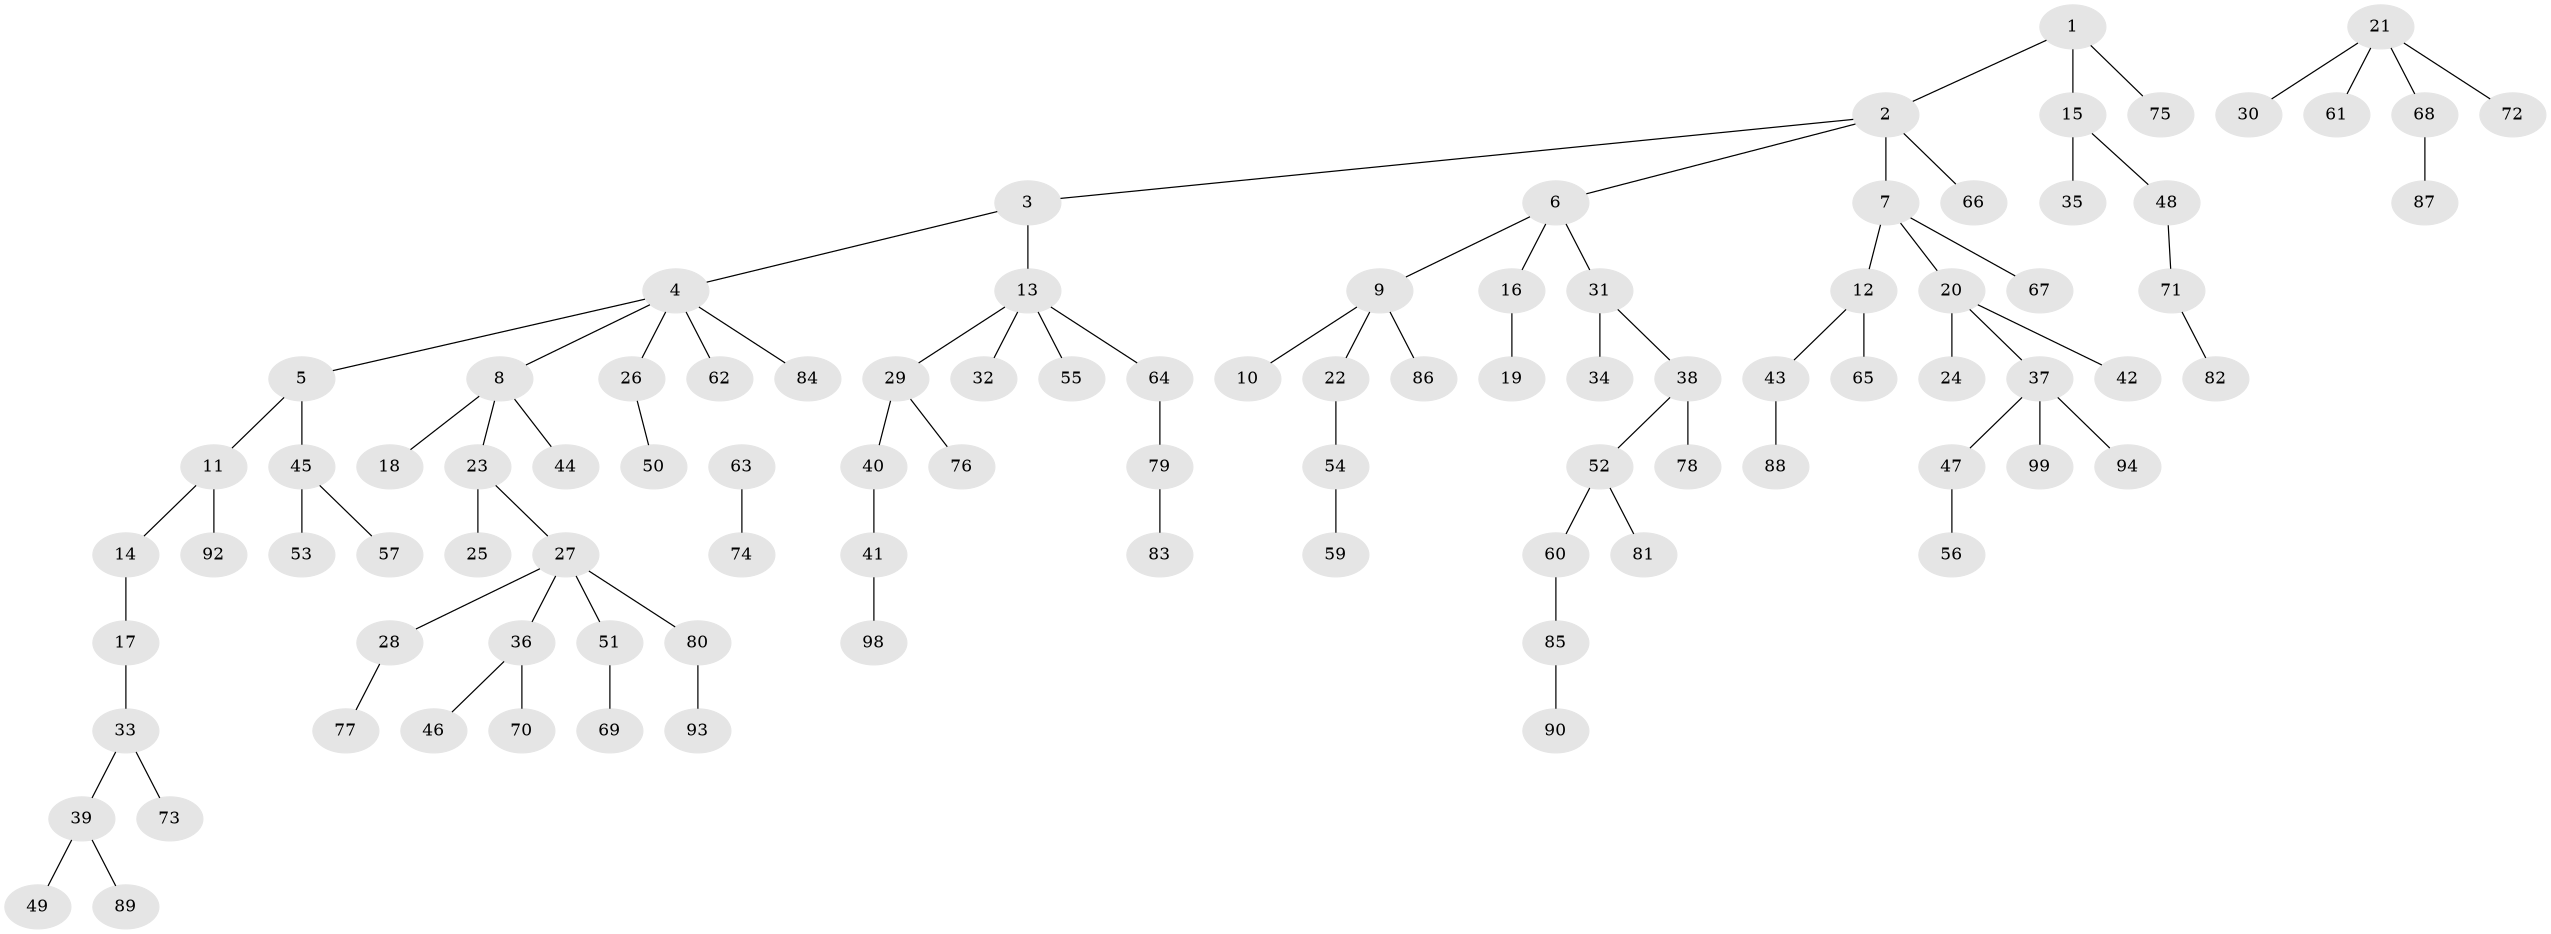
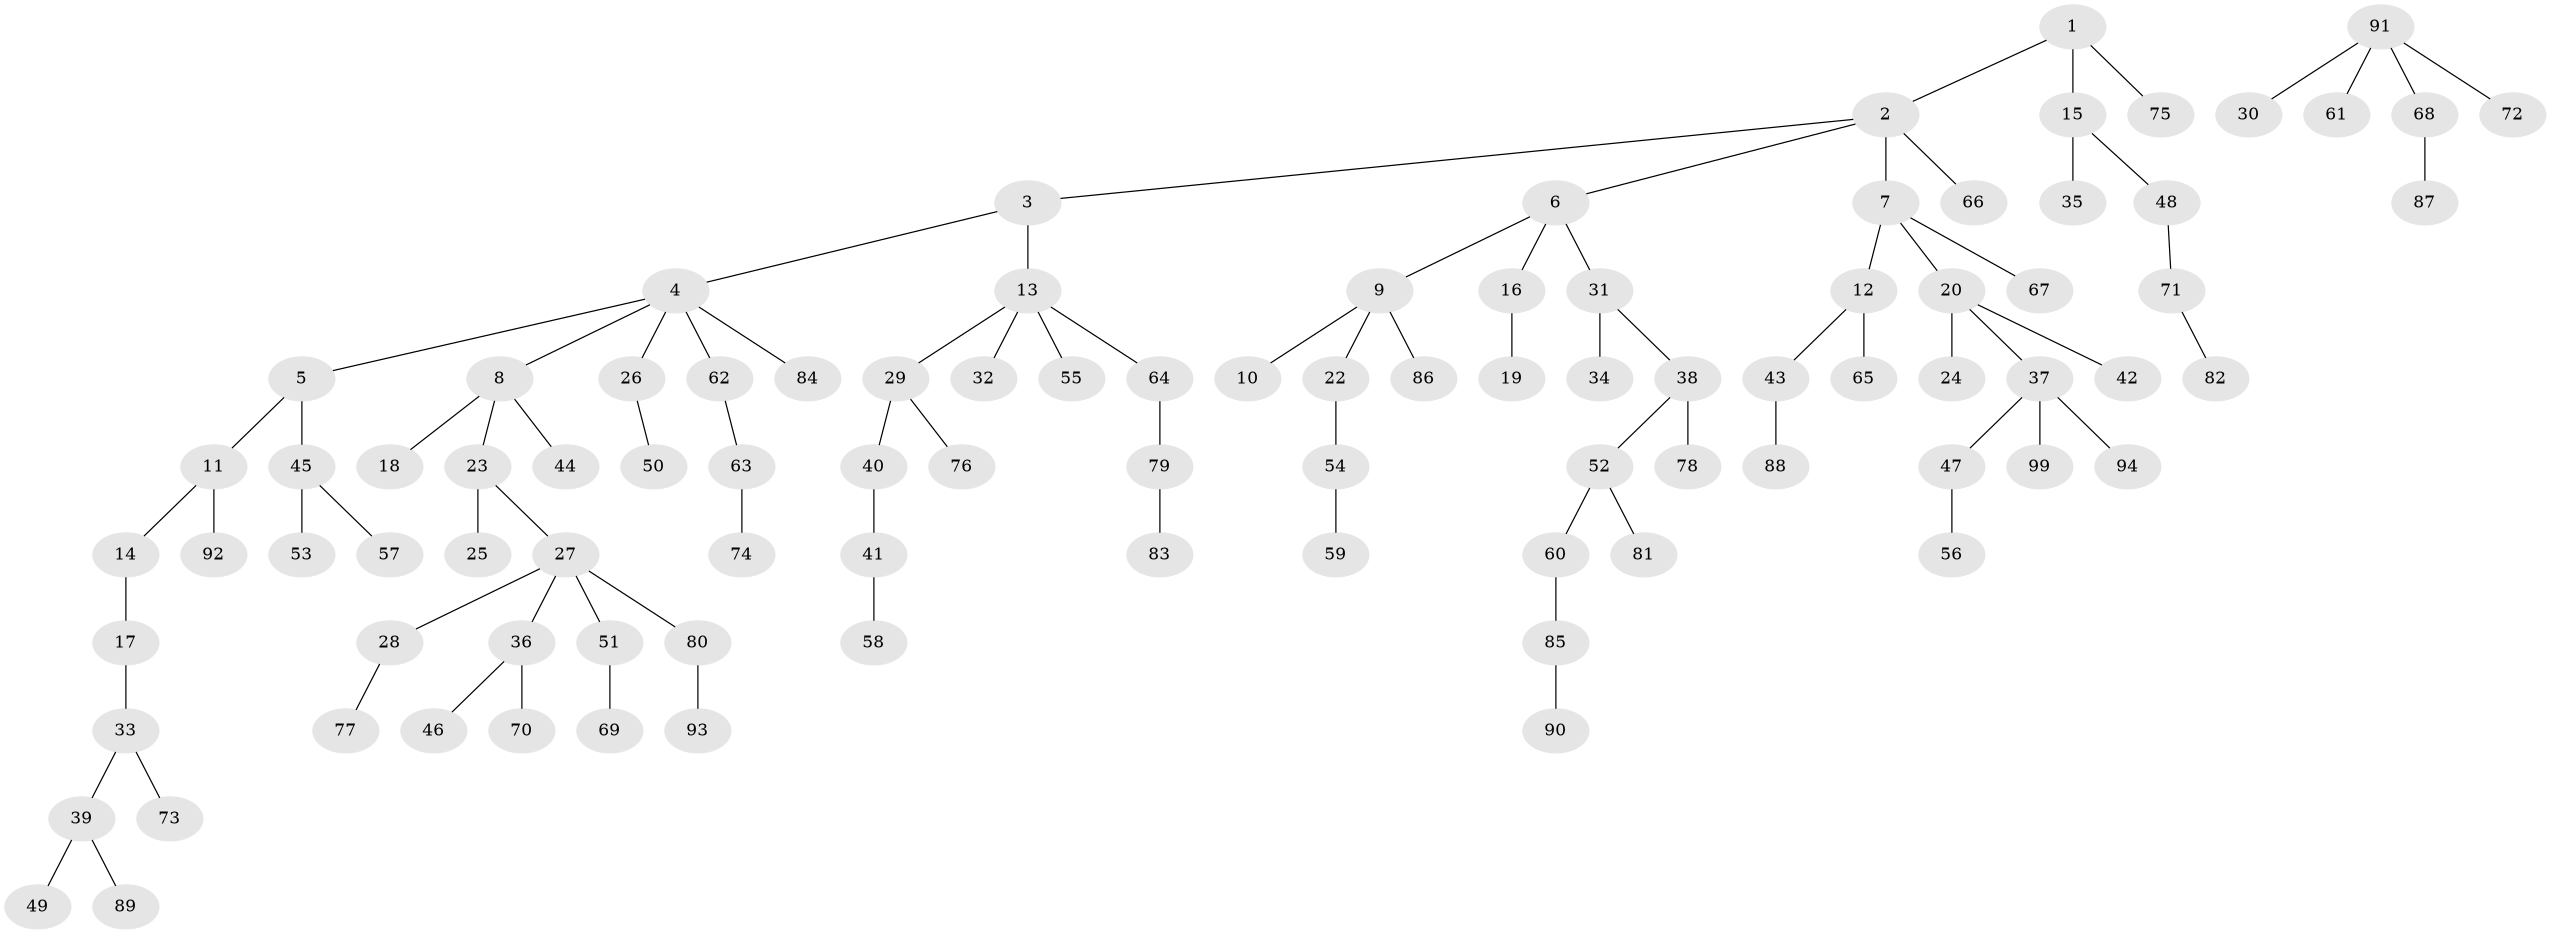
node "21": label "21" -> "91"
edge "62" -- "63": added
node "98": label "98" -> "58"
